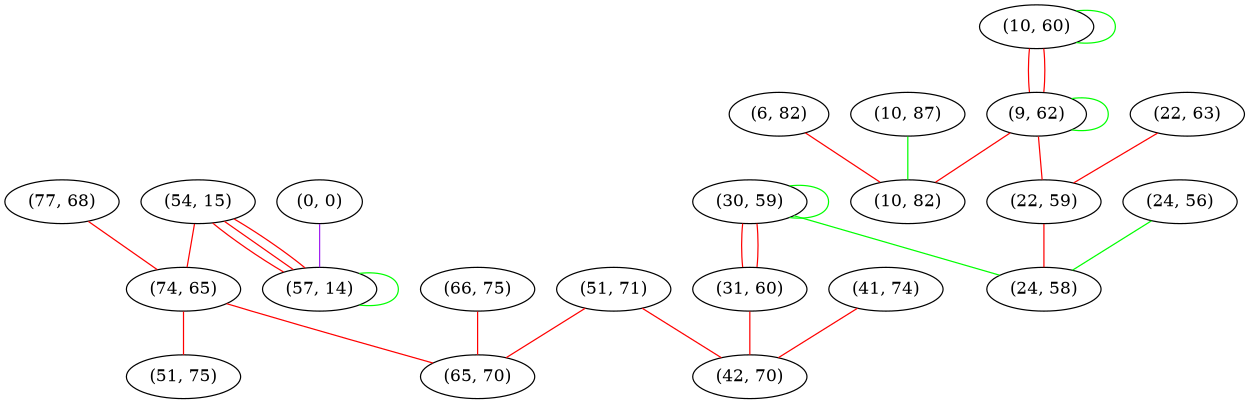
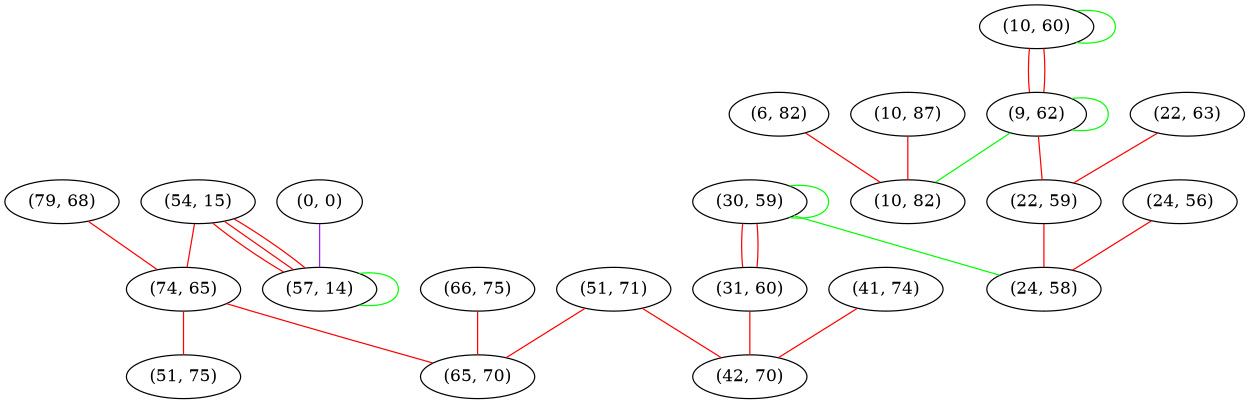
edge "(10, 87)" -- "(10, 82)": color green -> red
edge "(9, 62)" -- "(10, 82)": color red -> green
node "(77, 68)": label "(77, 68)" -> "(79, 68)"
edge "(24, 56)" -- "(24, 58)": color green -> red
